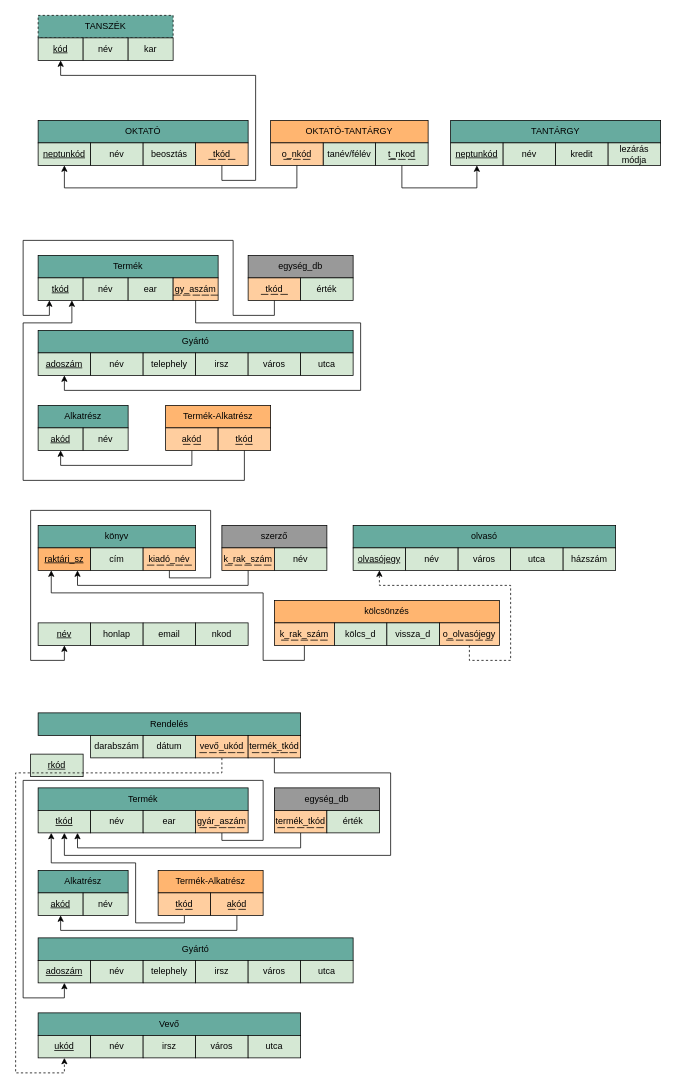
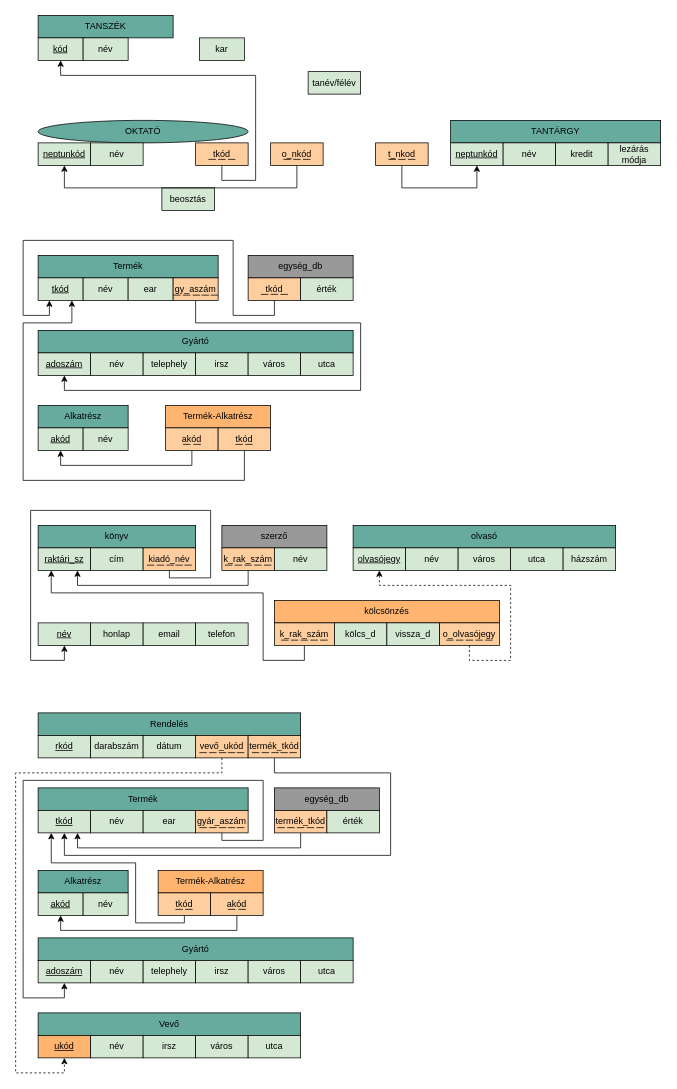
node "TANSZÉK": style dashed -> solid
node "kar": moved (150, 49) -> (222, 49)
node "OKTATÓ": shape rectangle -> ellipse
node "OKTATÓ-TANTÁRGY": removed
node "beosztás": moved (169, 154) -> (188, 199)
node "tanév/félév": moved (349, 154) -> (334, 83)
node "t_nkod": fillcolor #d5e8d4 -> #ffce9f
node "raktári_sz": fillcolor #ffb570 -> #d5e8d4
node "nkod": label "nkod" -> "telefon"
node "rkód": moved (57, 765) -> (64, 747)
node "ukód": fillcolor #d5e8d4 -> #ffb570
